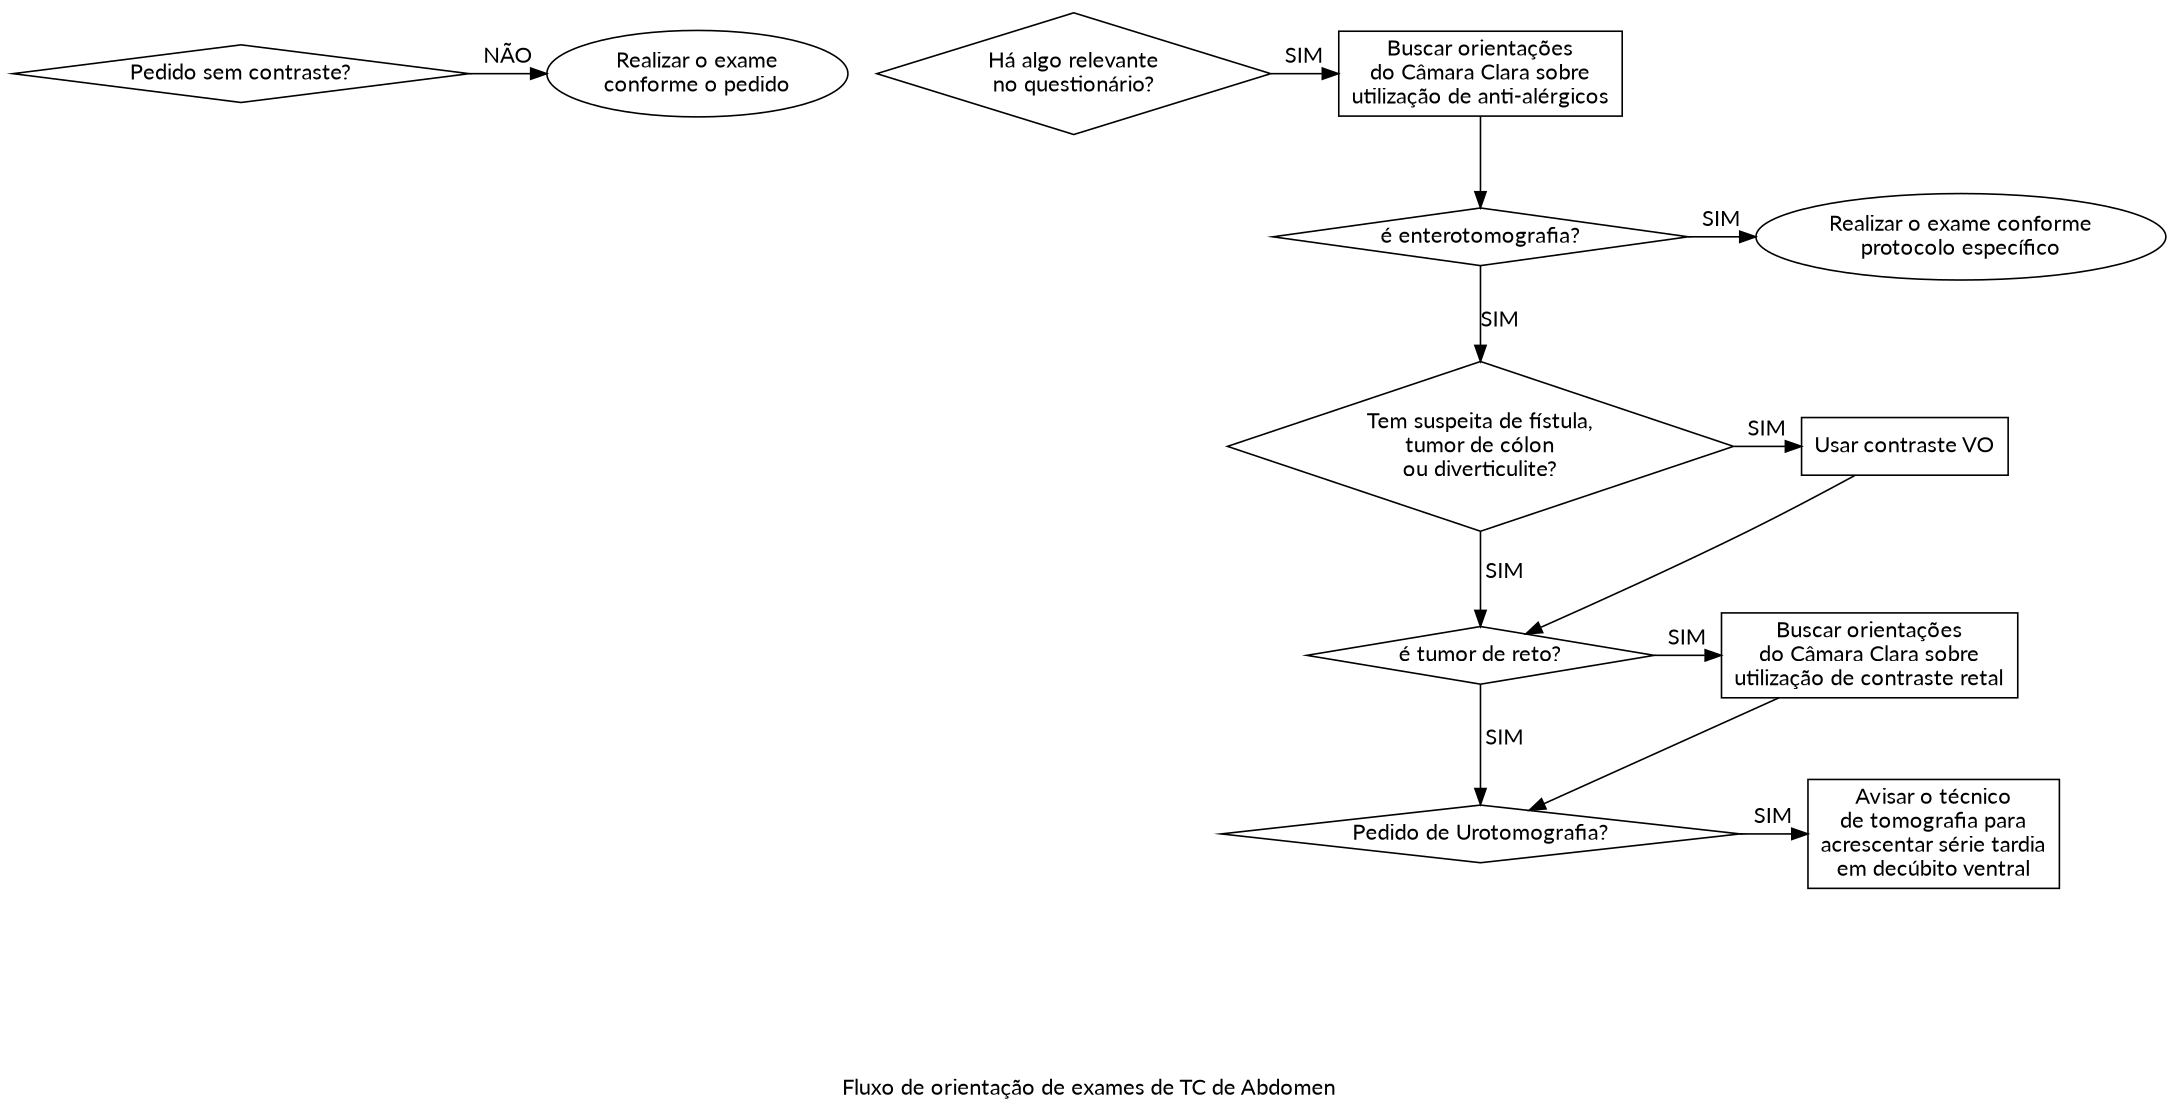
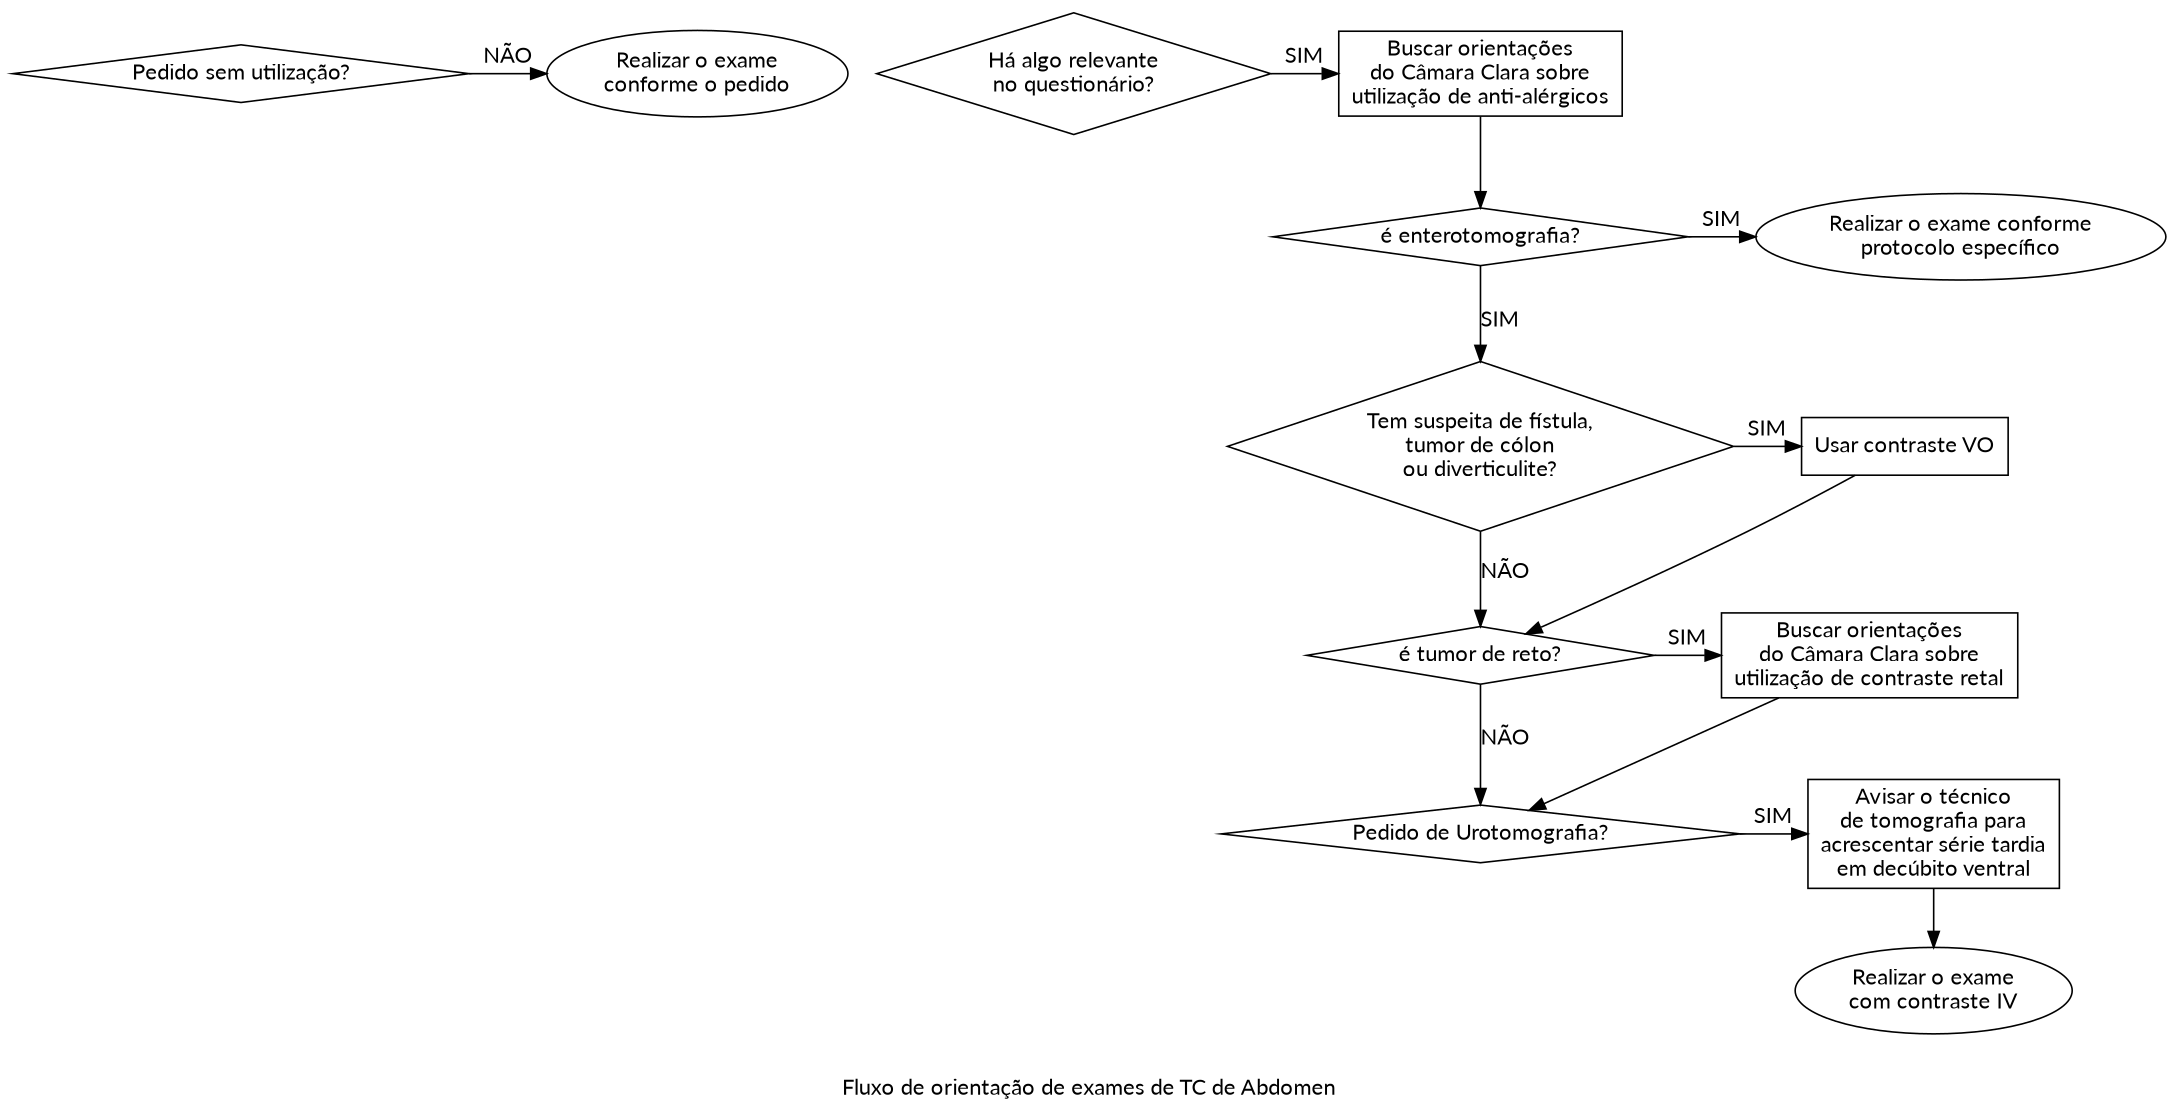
node "Pedido sem contraste?": label "Pedido sem contraste?" -> "Pedido sem utilização?"
edge "Tem suspeita de fístula, tumor de cólon ou diverticulite?" -> "é tumor de reto?": label "SIM" -> "NÃO"
edge "é tumor de reto?" -> "Pedido de Urotomografia?": label "SIM" -> "NÃO"
node "Realizar o exame com contraste IV": added
